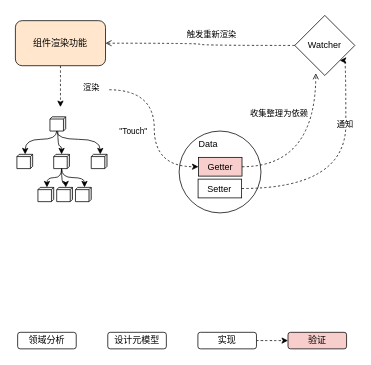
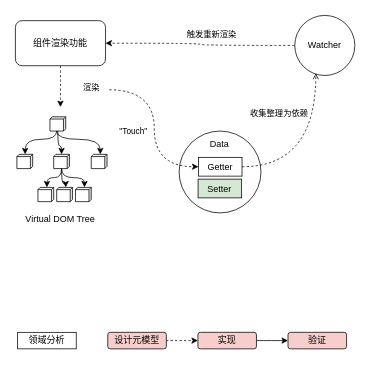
node "组件渲染功能": fillcolor #ffe6cc -> #ffffff
edge "Watcher" -> "组件渲染功能": arrowhead open -> classic
node "Watcher": shape diamond -> ellipse
edge "Setter" -> "Watcher": removed, label "通知"
node "Data": moved (208, 144) -> (219, 144)
node "Getter": fillcolor #f8cecc -> #ffffff
node "Setter": fillcolor #ffffff -> #d5e8d4
node "Virtual DOM Tree": added
node "领域分析": shape rounded rectangle -> rectangle
node "设计元模型": fillcolor #ffffff -> #f8cecc
edge "设计元模型" -> "实现": added
node "实现": fillcolor #ffffff -> #f8cecc
edge "实现" -> "验证": style dashed -> solid
